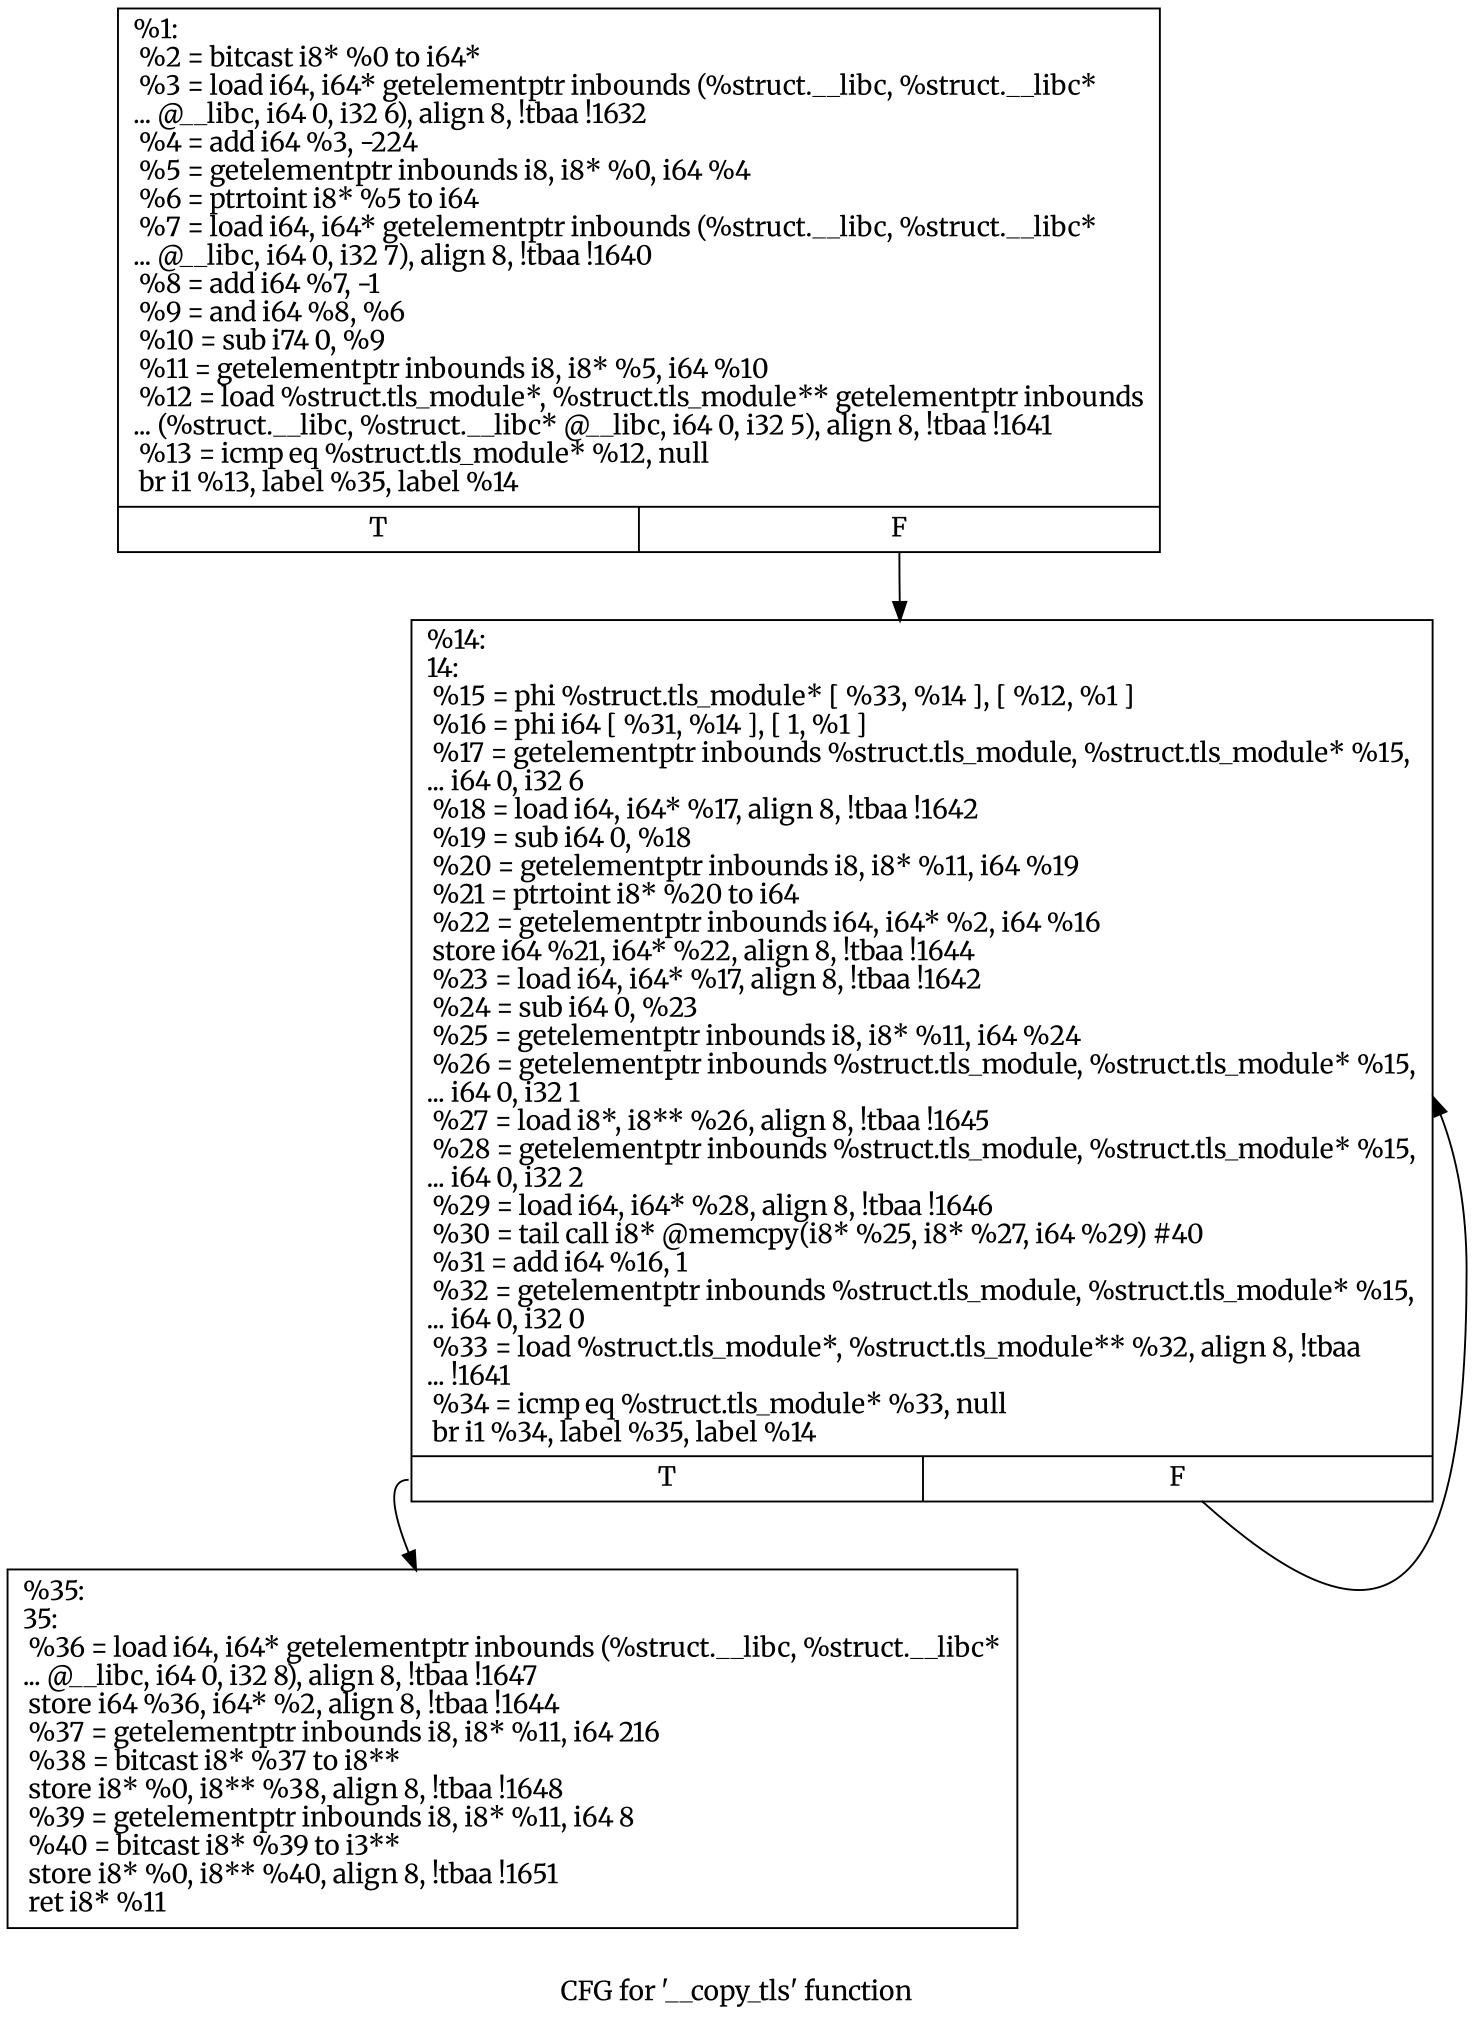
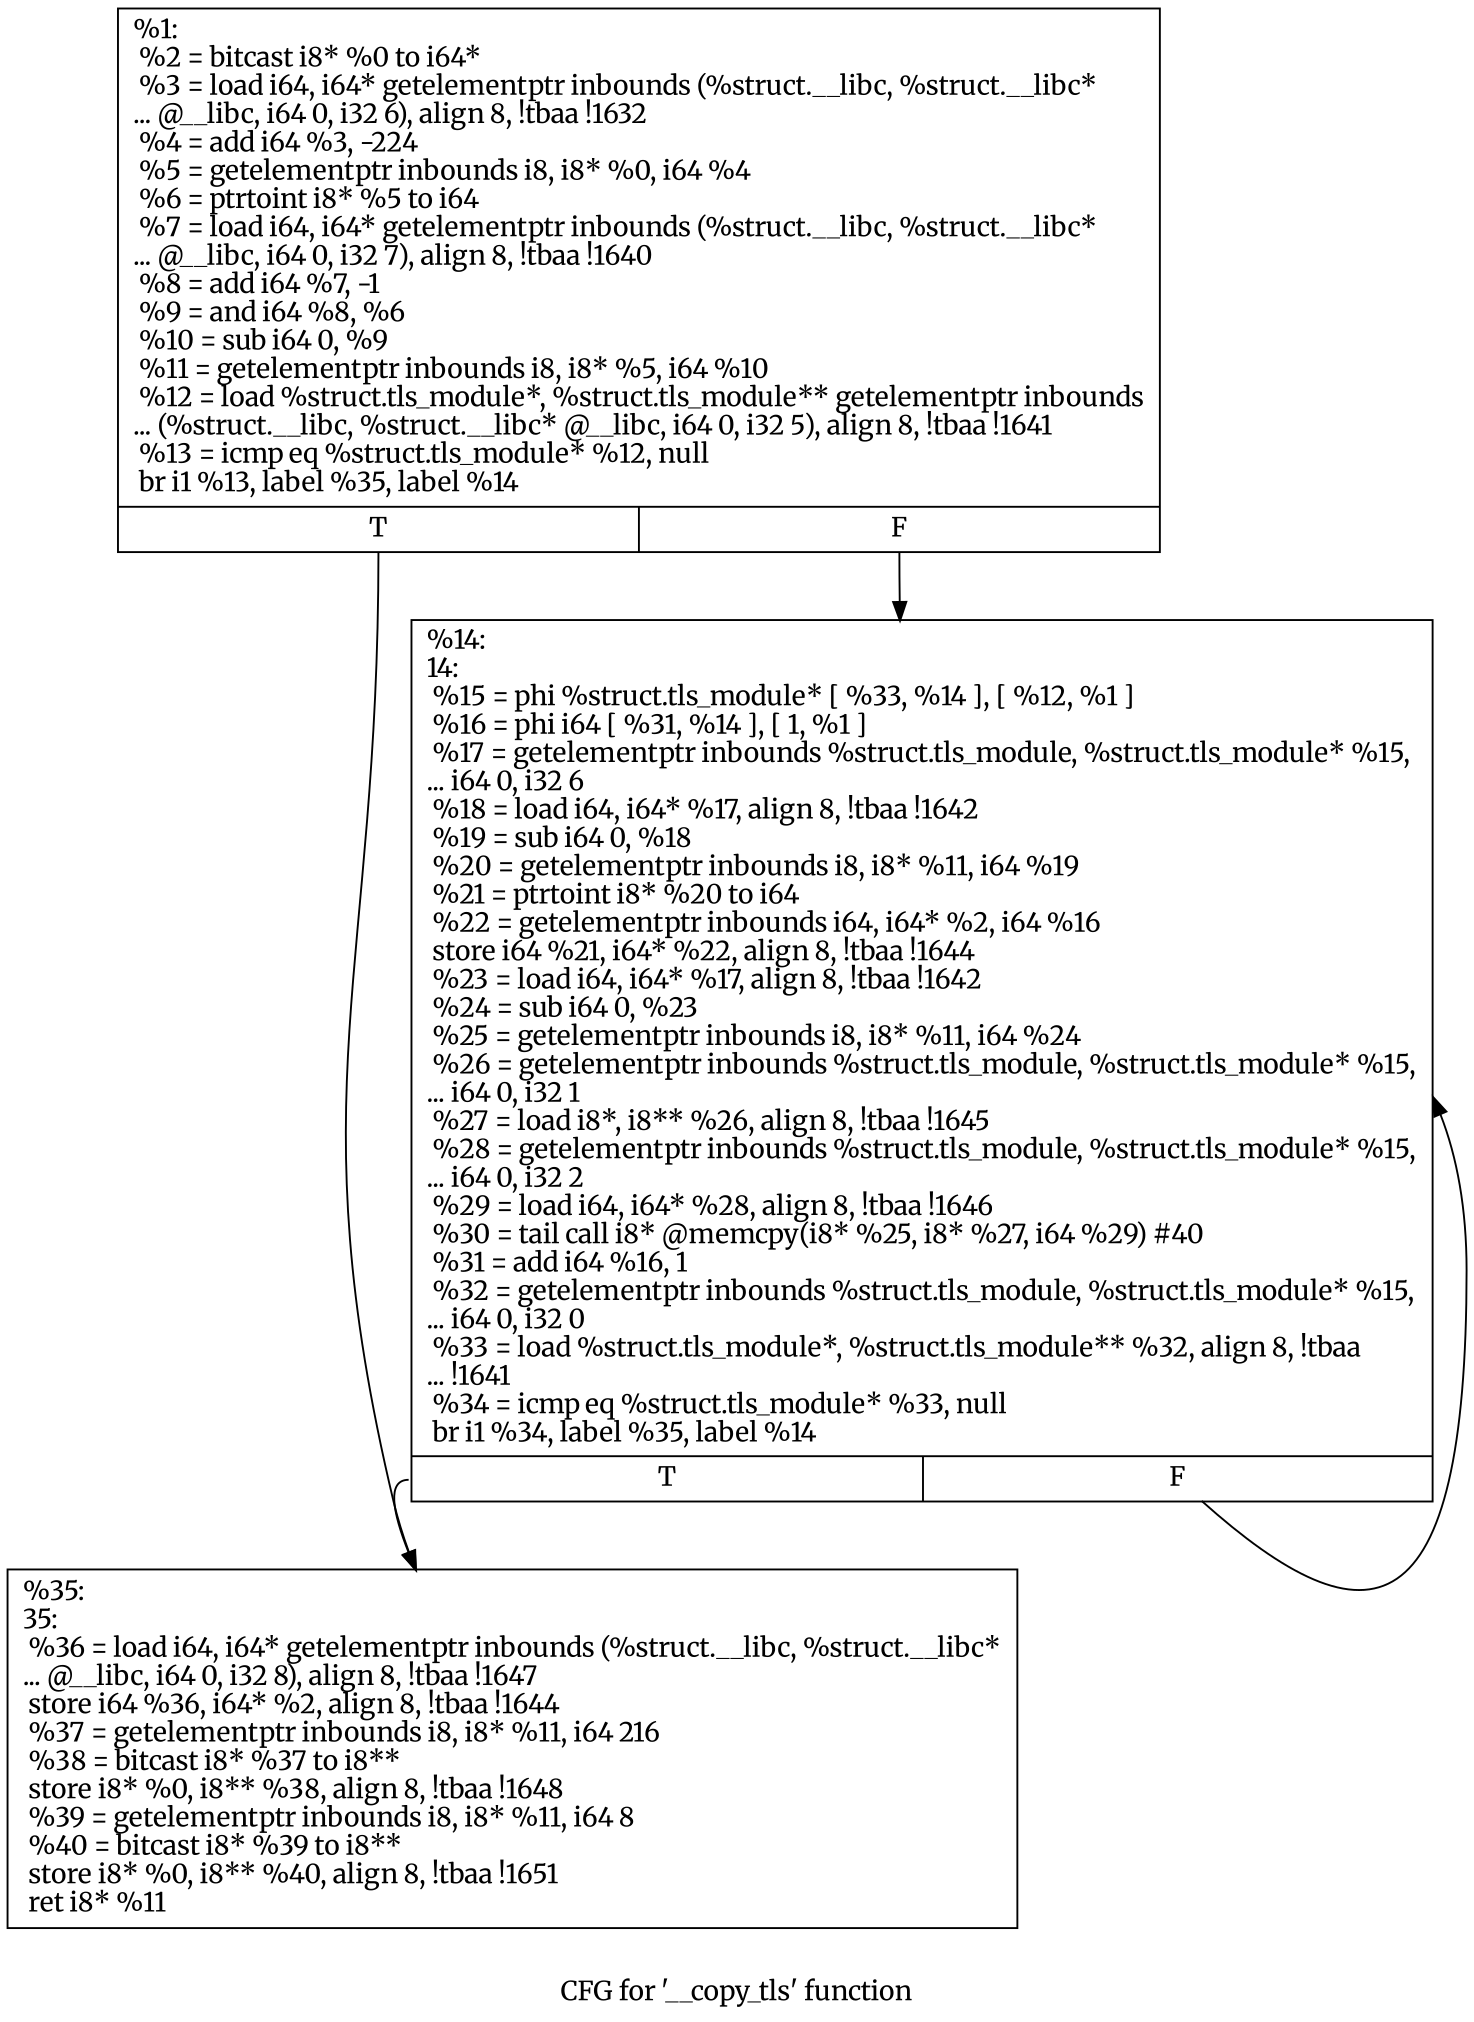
node "%1:": text "%10 = sub i74 0, %9" -> "%10 = sub i64 0, %9"
edge "%1:" -> "%35:": added
node "%35:": text "%40 = bitcast i8* %39 to i3**" -> "%40 = bitcast i8* %39 to i8**"
